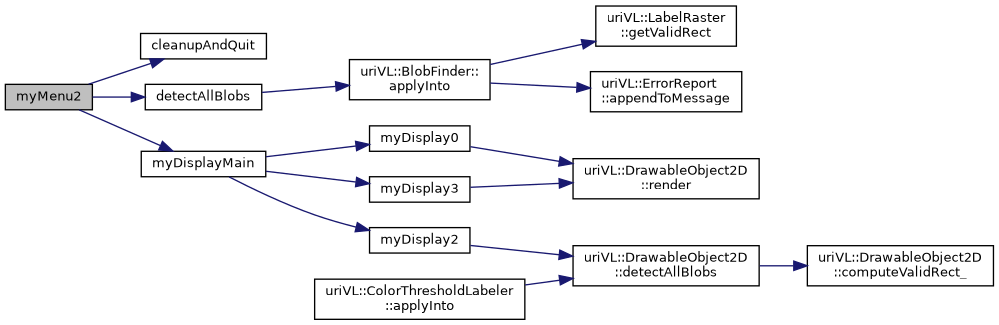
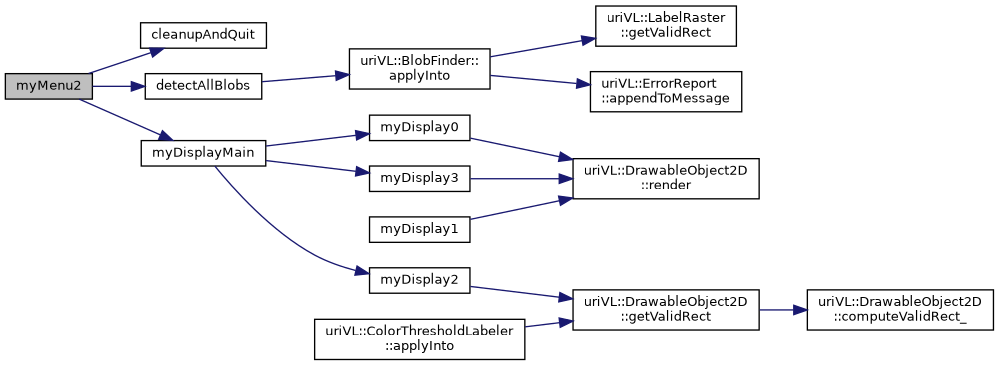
node "myDisplay1": added
node "uriVL::DrawableObject2D ::detectAllBlobs": label "uriVL::DrawableObject2D ::detectAllBlobs" -> "uriVL::DrawableObject2D ::getValidRect"
